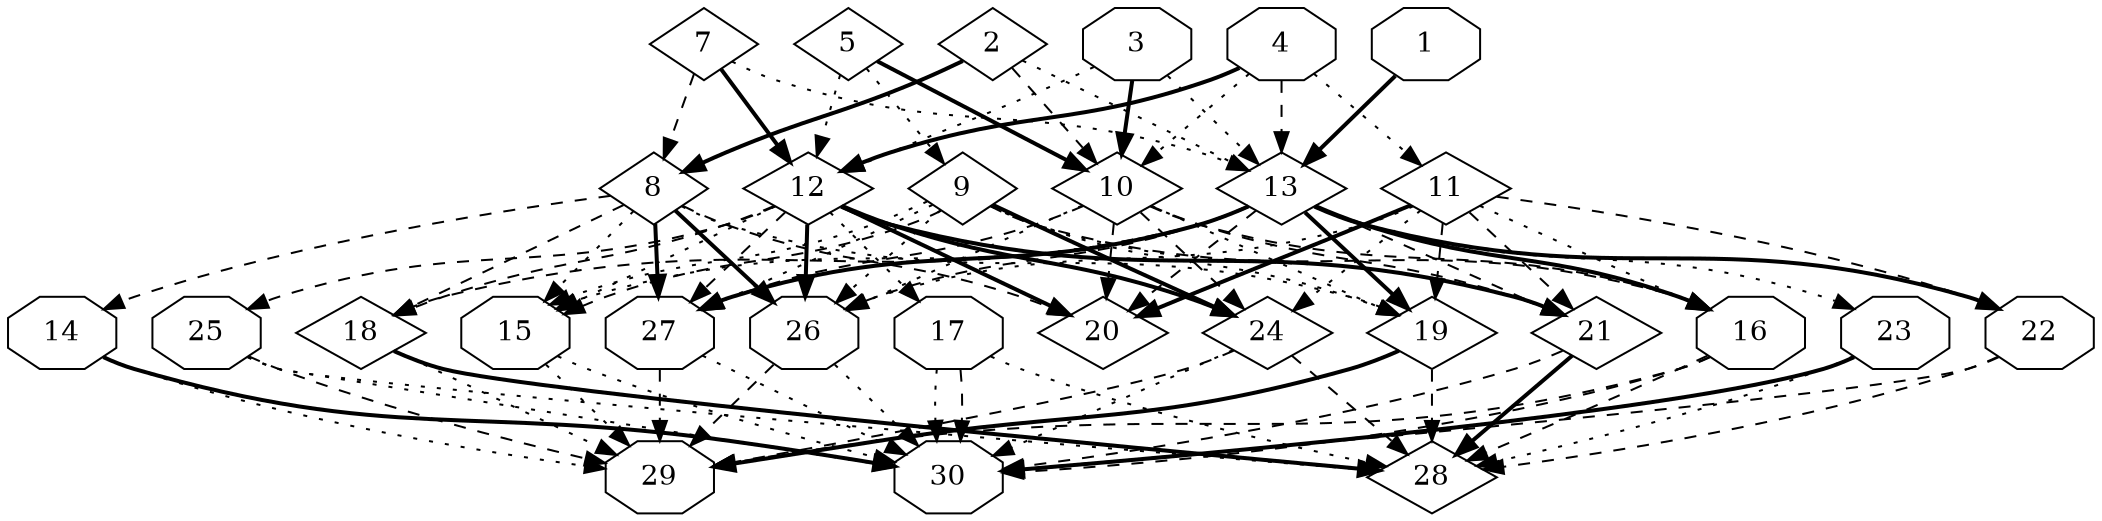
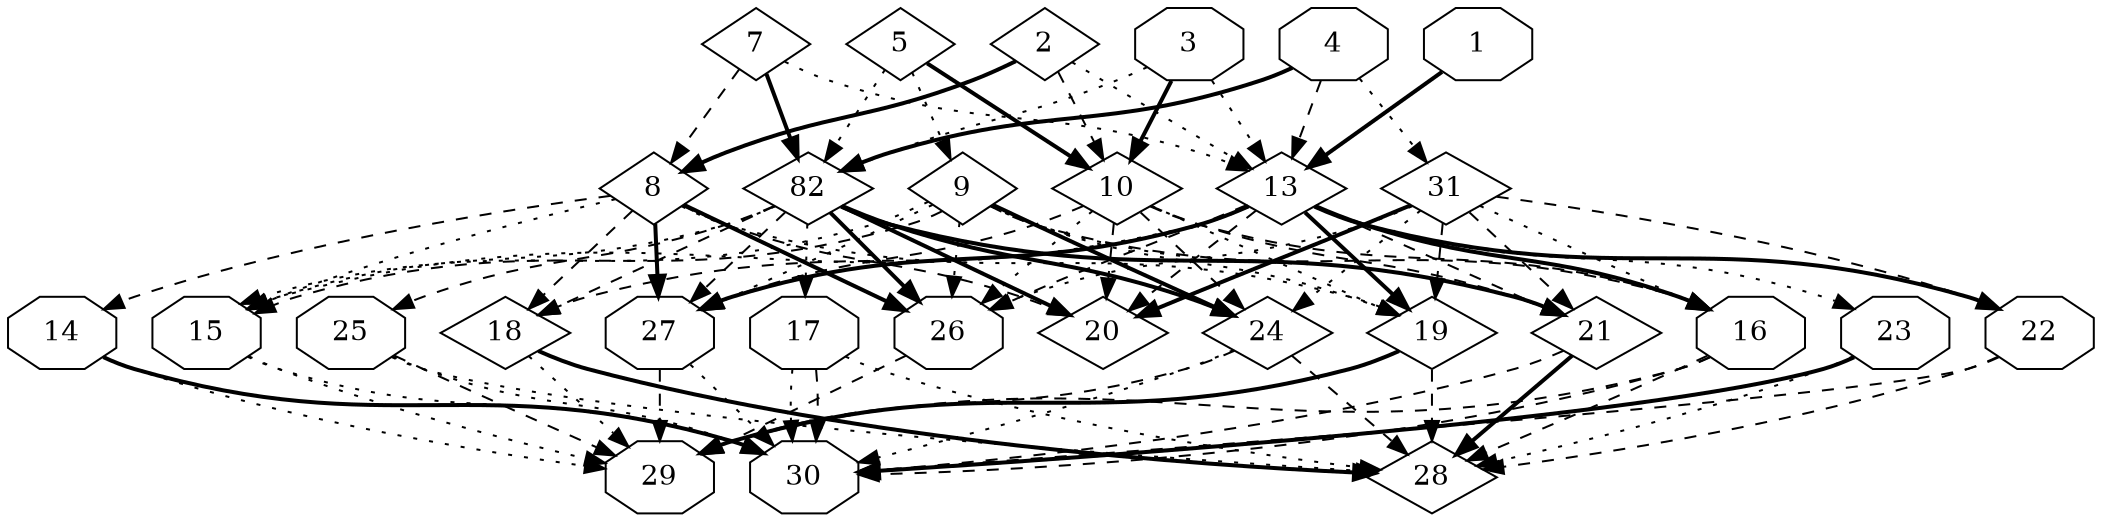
edge "4" -> "10": removed
node "12": label "12" -> "82"
node "11": label "11" -> "31"
edge "26" -> "30": removed
